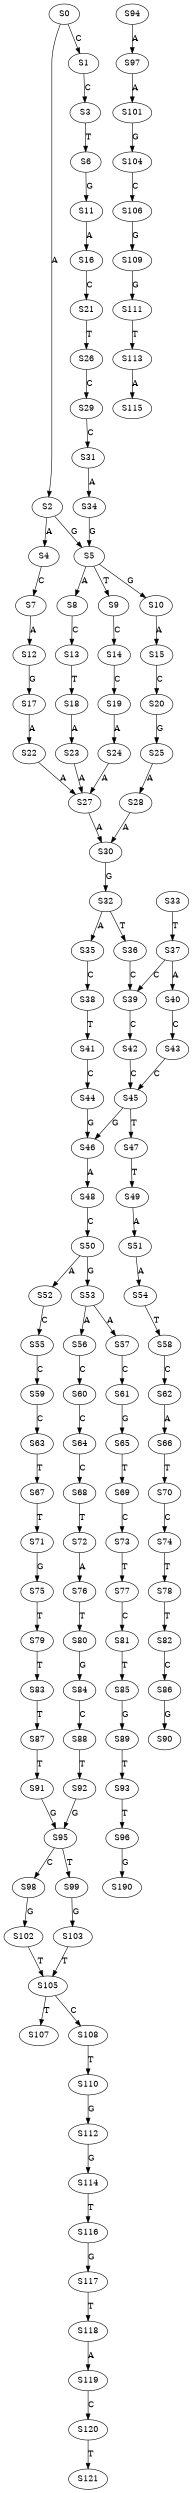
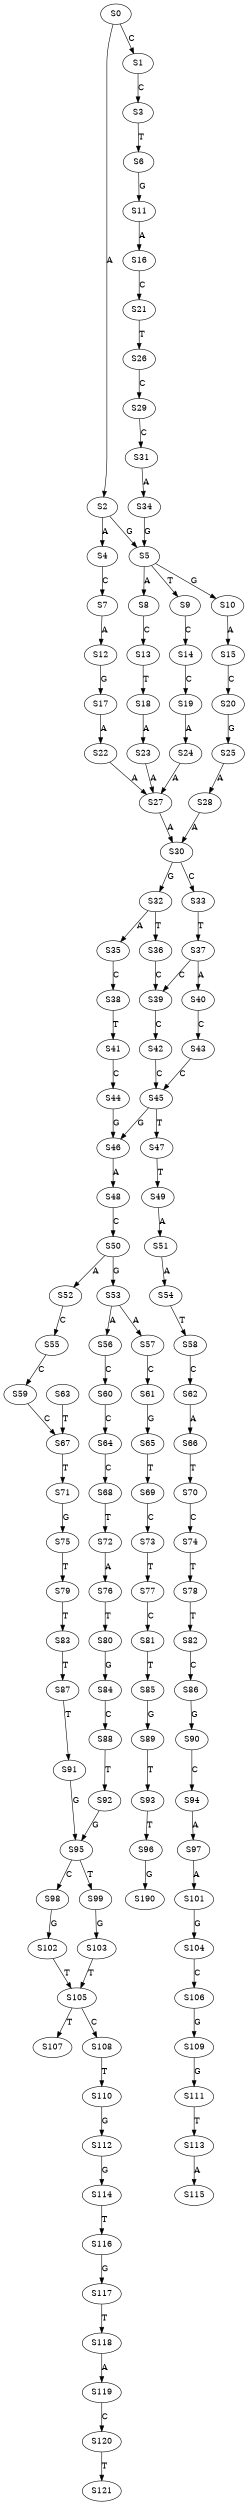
edge "S30" -> "S33": added, label "C"
edge "S59" -> "S63": now "S59" -> "S67"
edge "S90" -> "S94": added, label "C"
